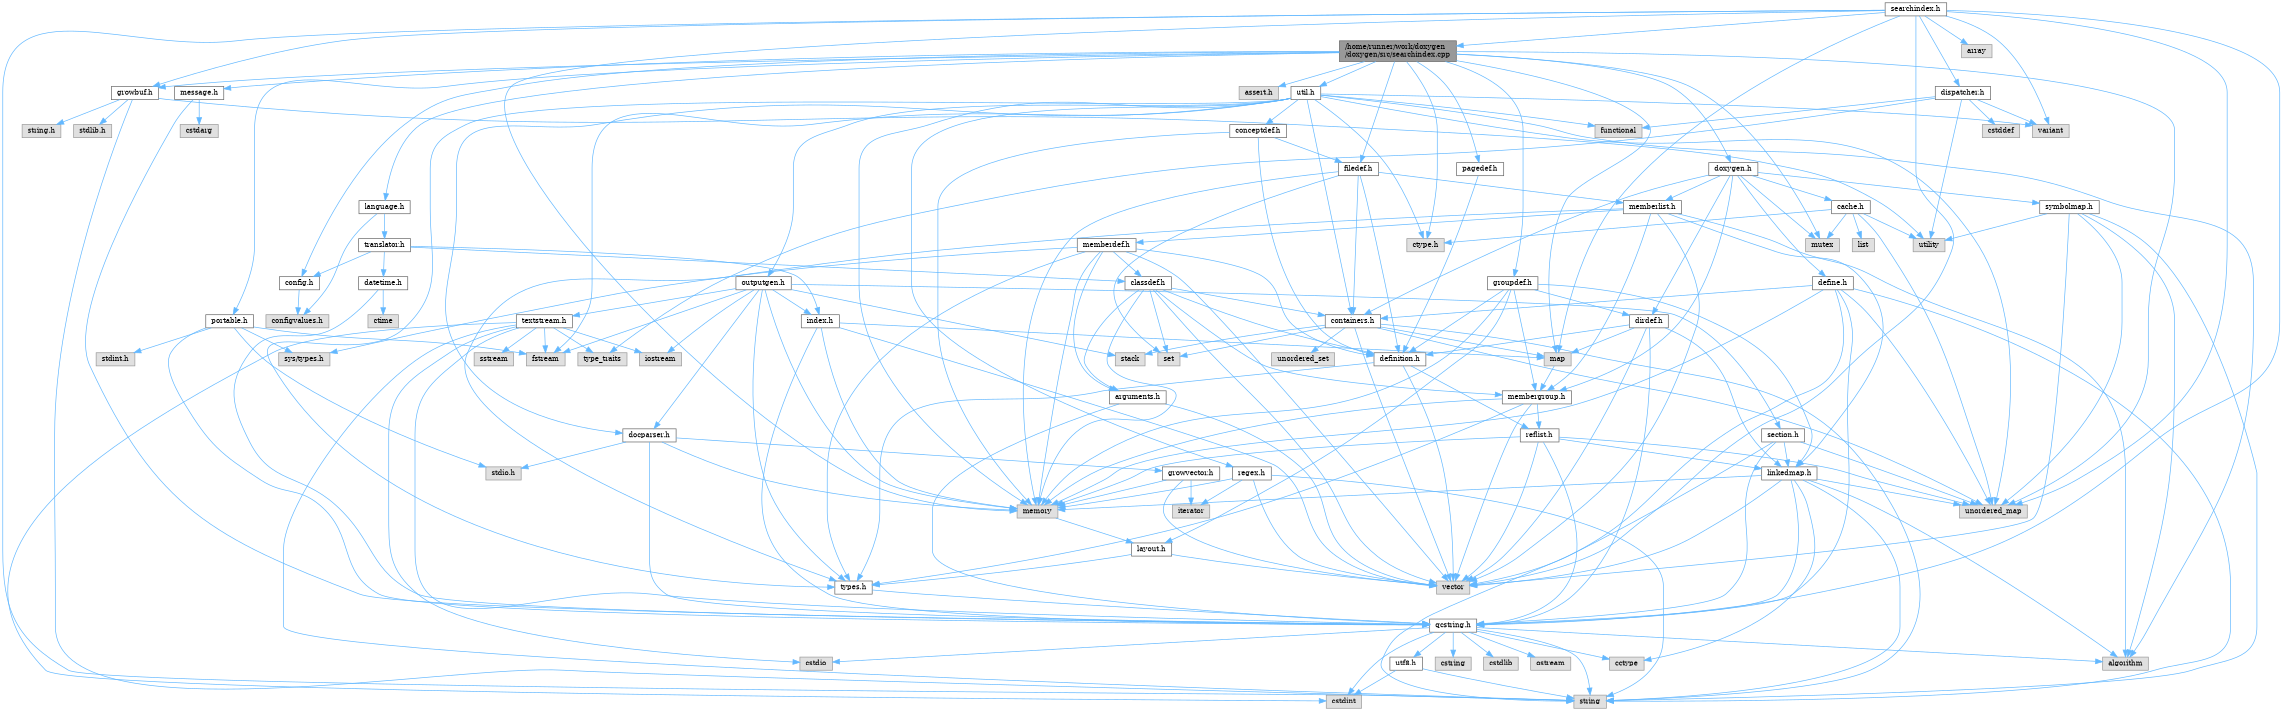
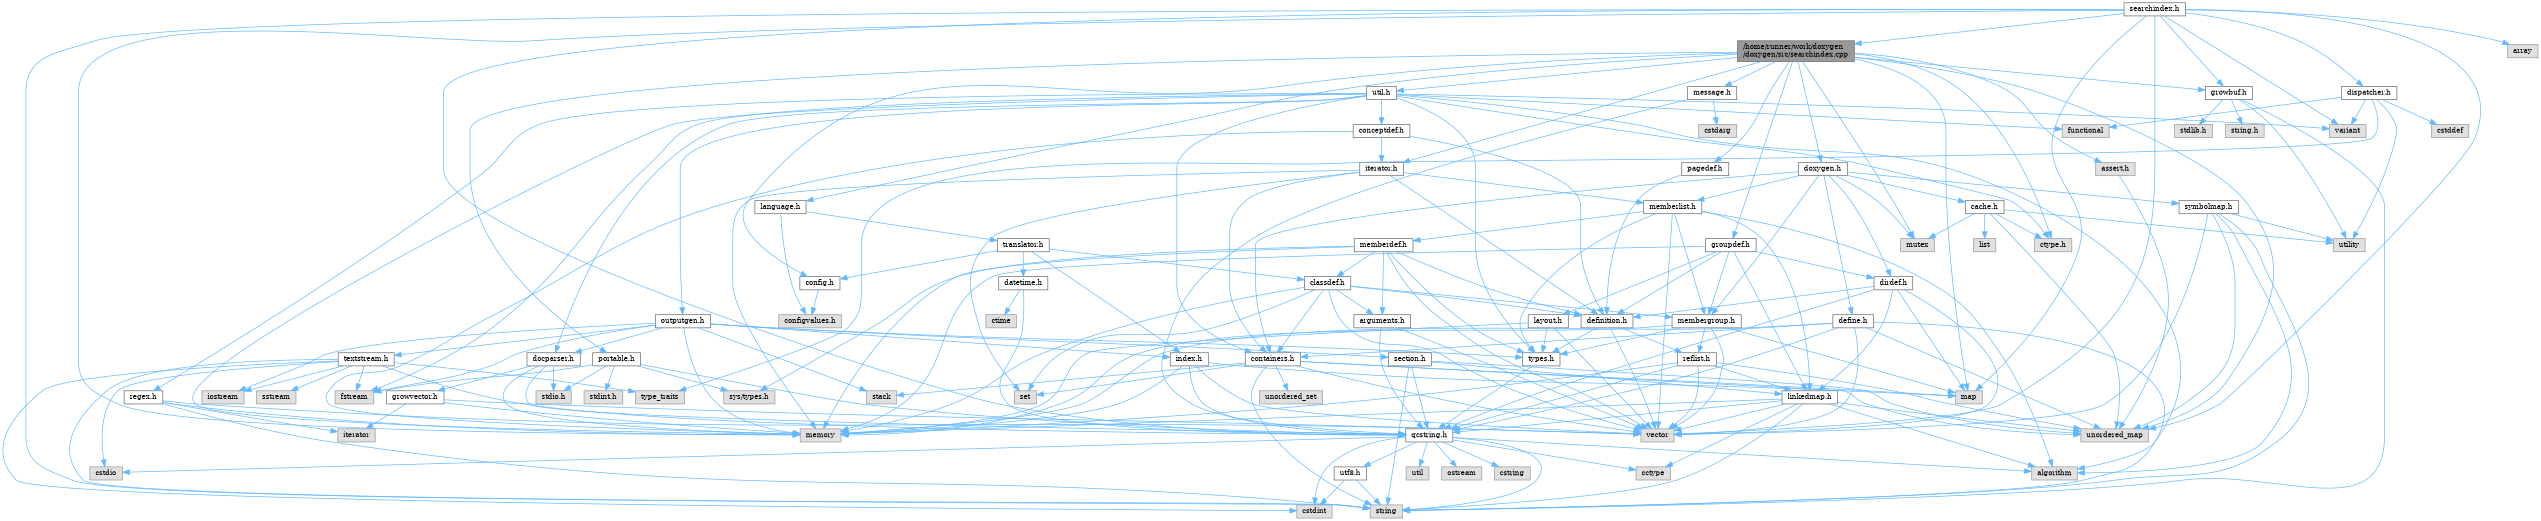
edge "util.h" -> "unordered_map": now "assert.h" -> "unordered_map"
node "filedef.h": label "filedef.h" -> "iterator.h"
edge "map" -> "membergroup.h": reversed
edge "memory" -> "layout.h": reversed
node "cstdlib": label "cstdlib" -> "util"
